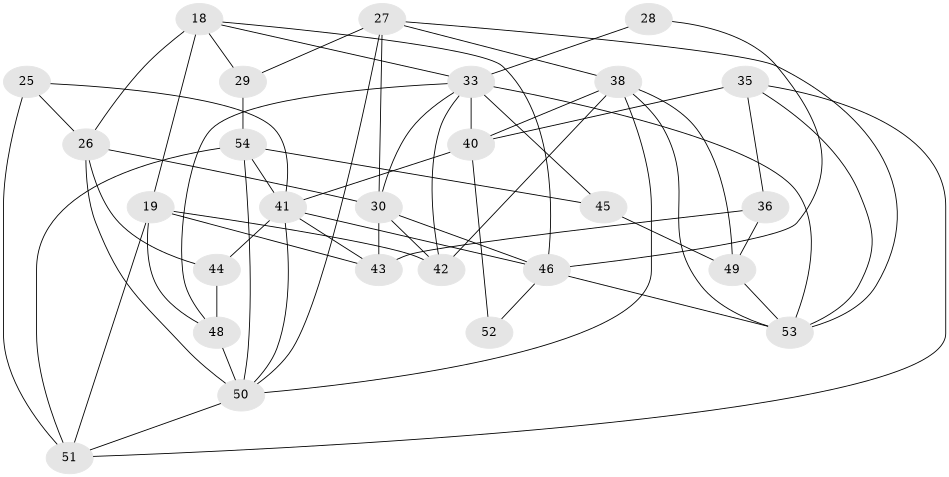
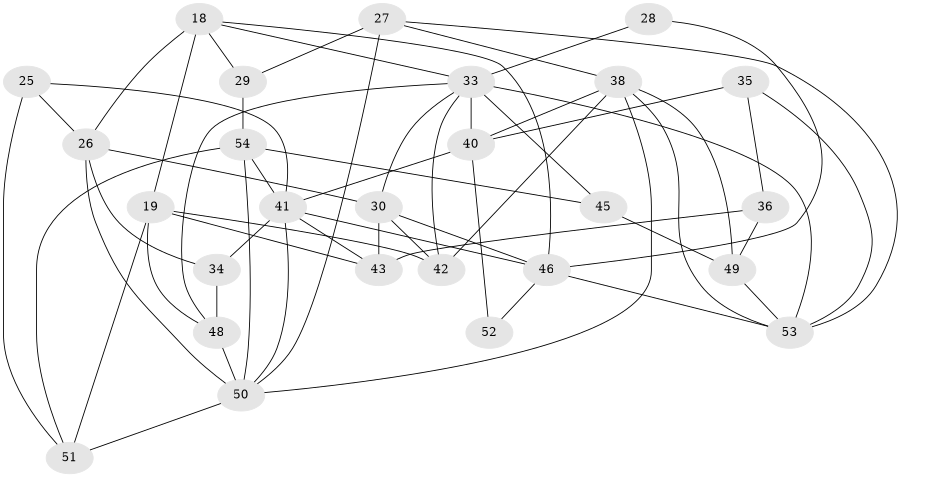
edge "27" -- "30": removed
node "44": label "44" -> "34"
edge "35" -- "51": removed
